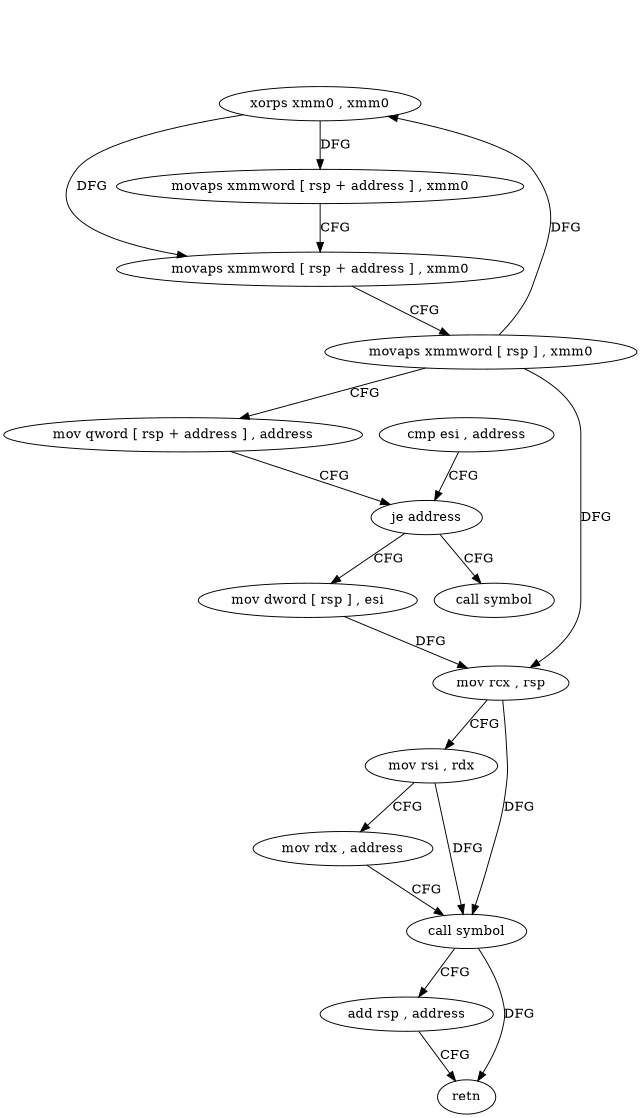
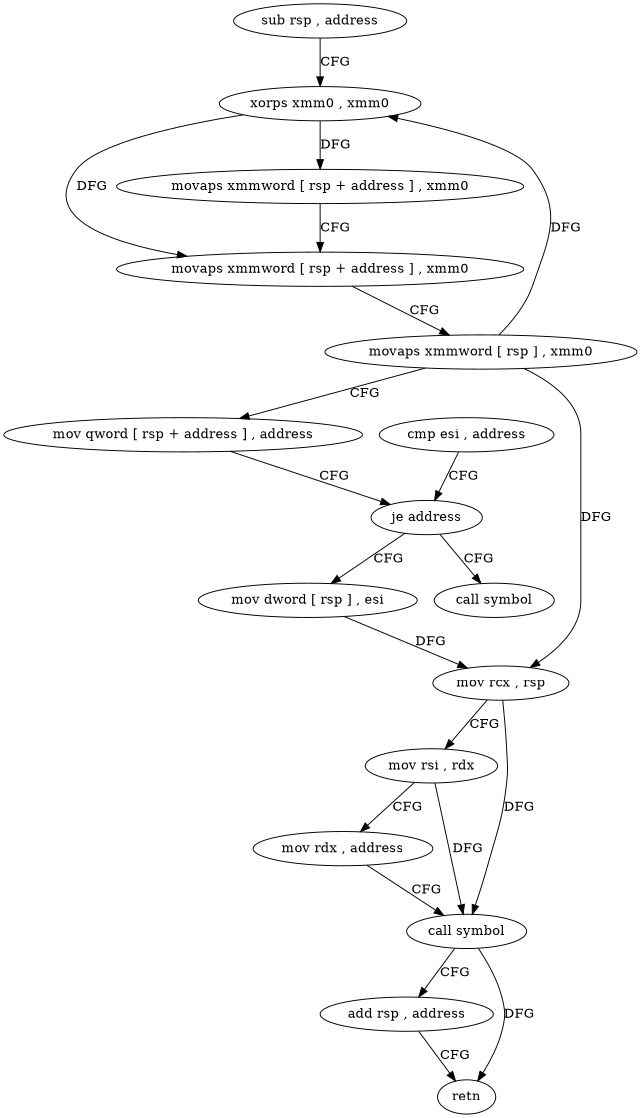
node "sub rsp , address": added
